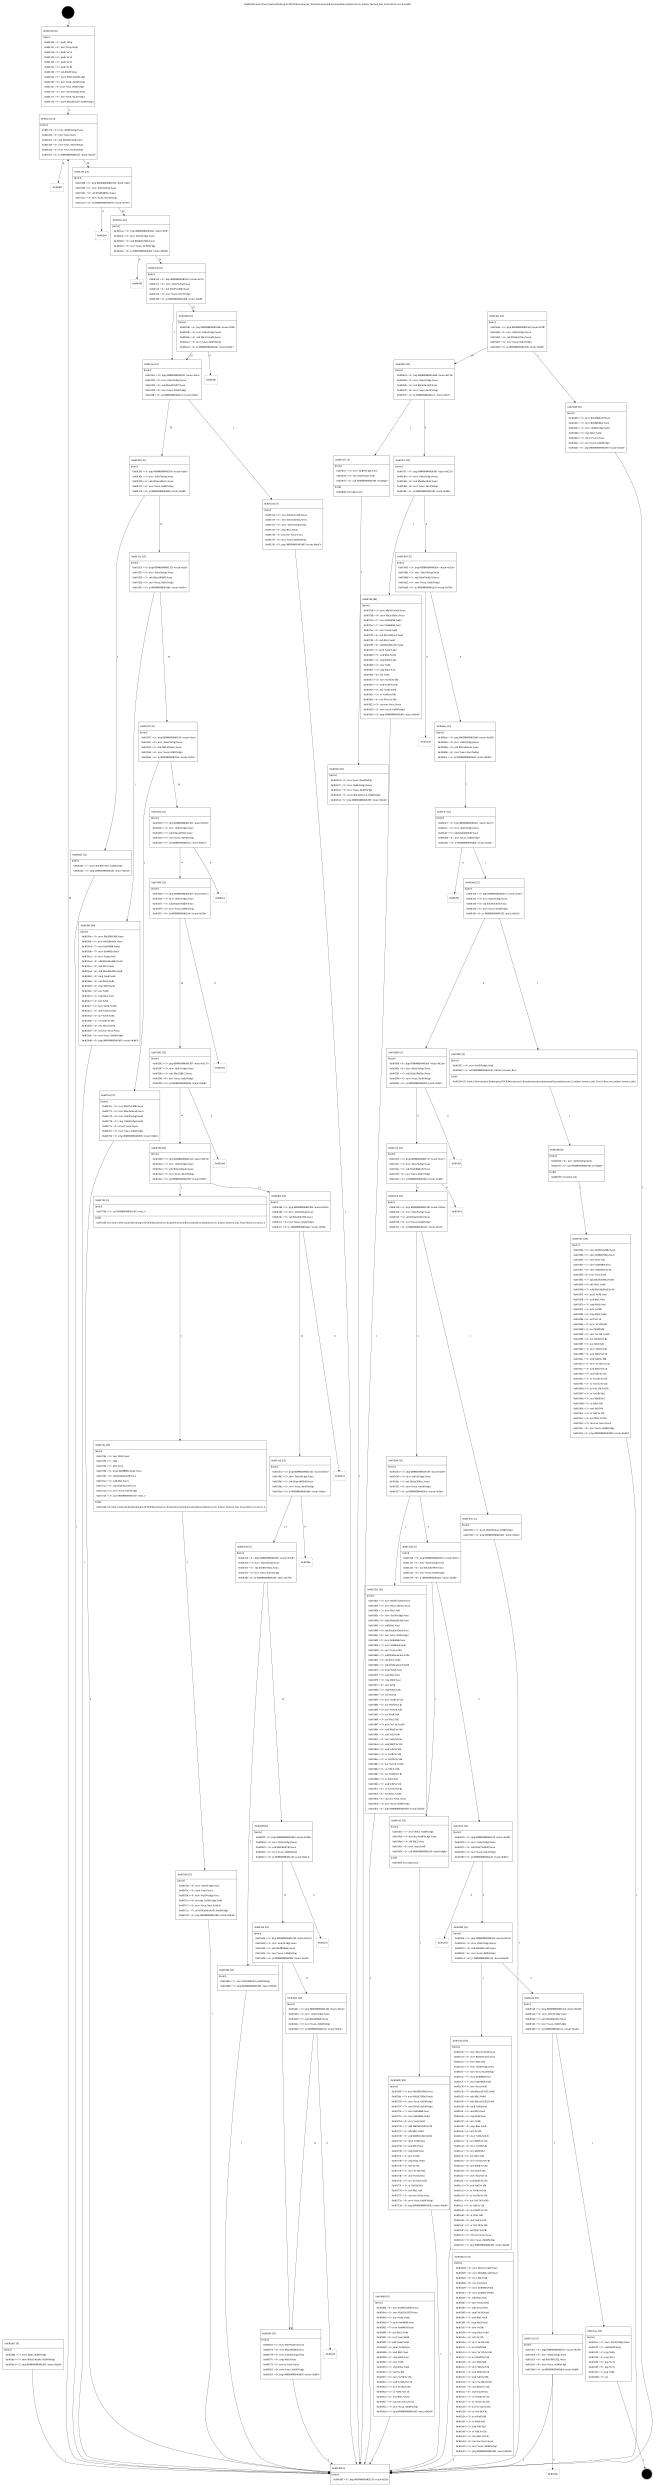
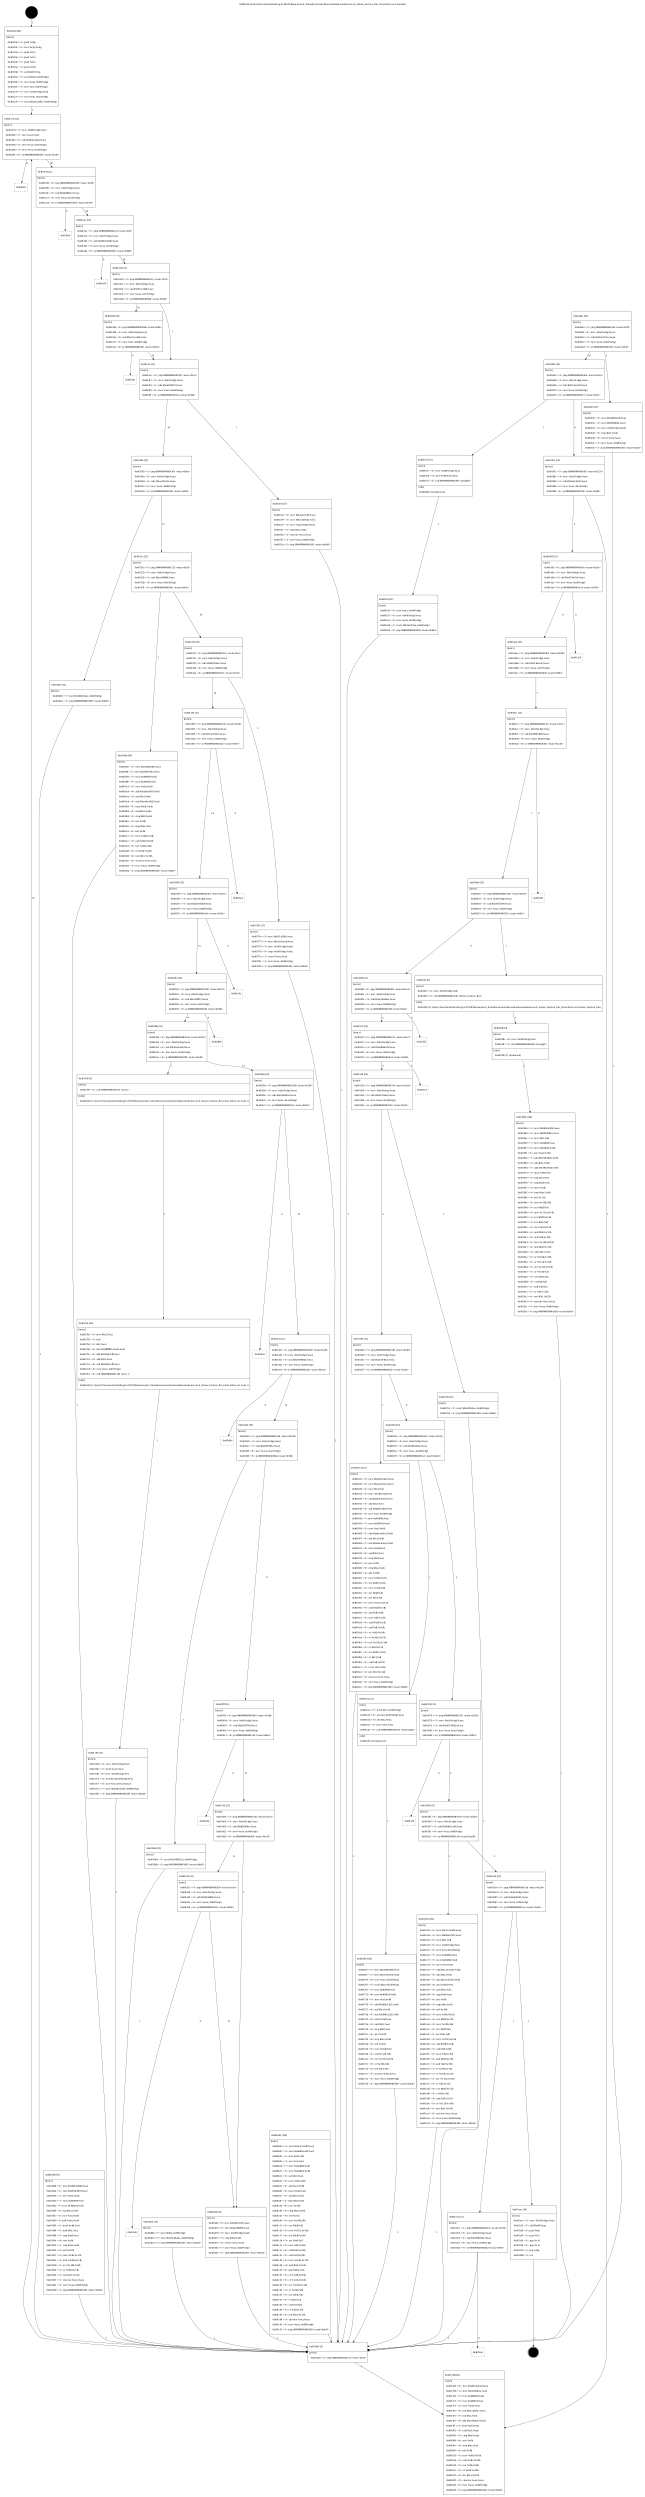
edge "0x4017d6 [88]" -> "0x401d93 [5]": reversed
